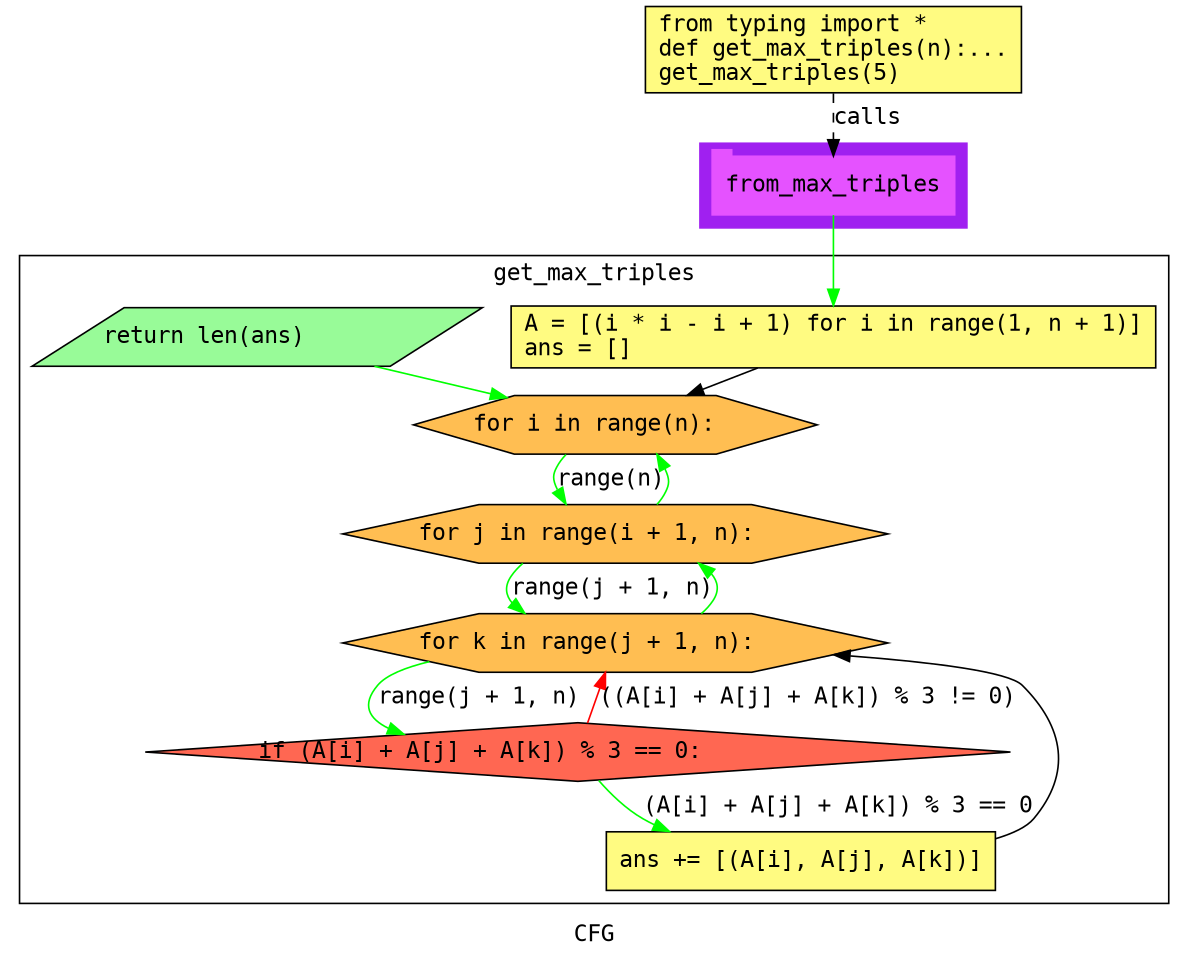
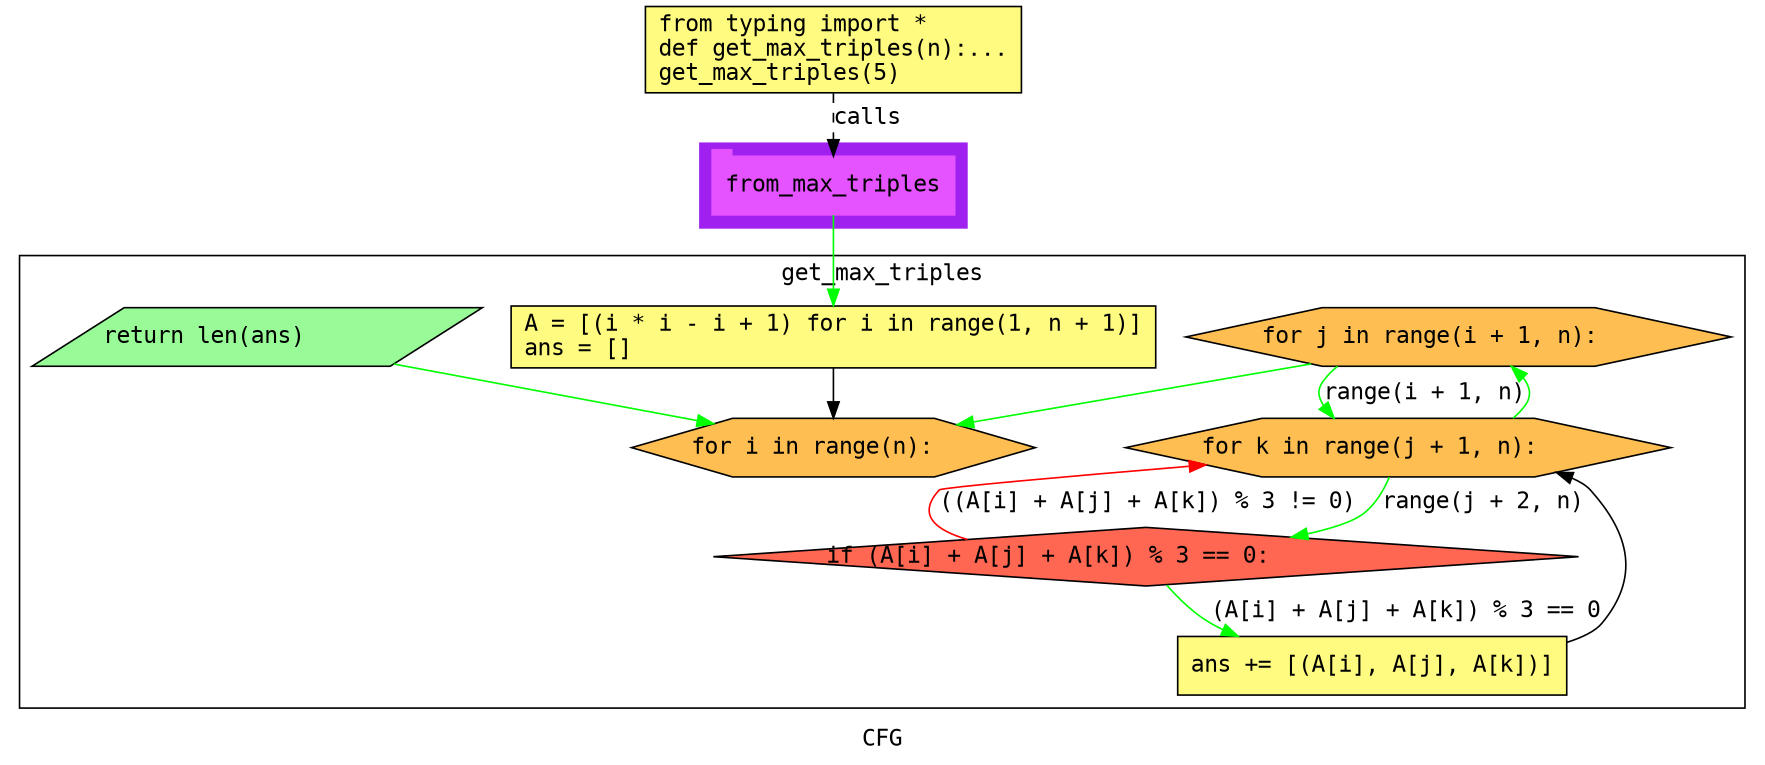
edge "for i in range(n):" -> "for j in range(i + 1, n):": removed, label "range(n)"
edge "for j in range(i + 1, n):" -> "for k in range(j + 1, n):": label "range(j + 1, n)" -> "range(i + 1, n)"
edge "for k in range(j + 1, n):" -> "if (A[i] + A[j] + A[k]) % 3 == 0:": label "range(j + 1, n)" -> "range(j + 2, n)"
